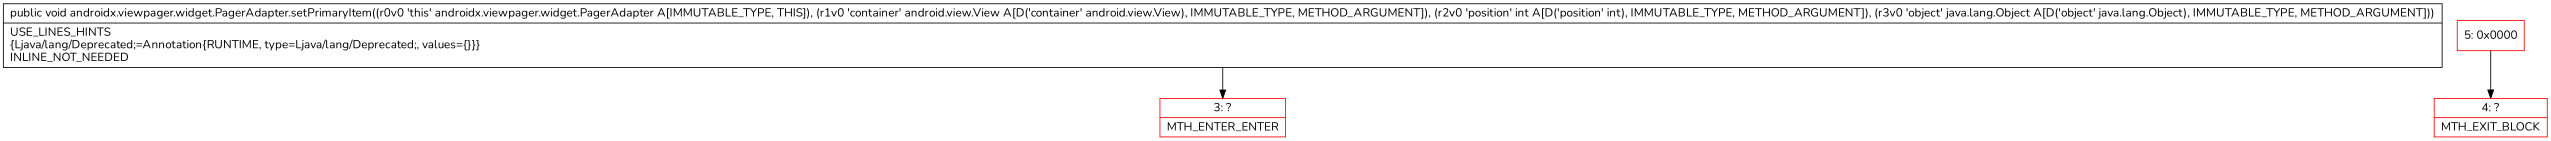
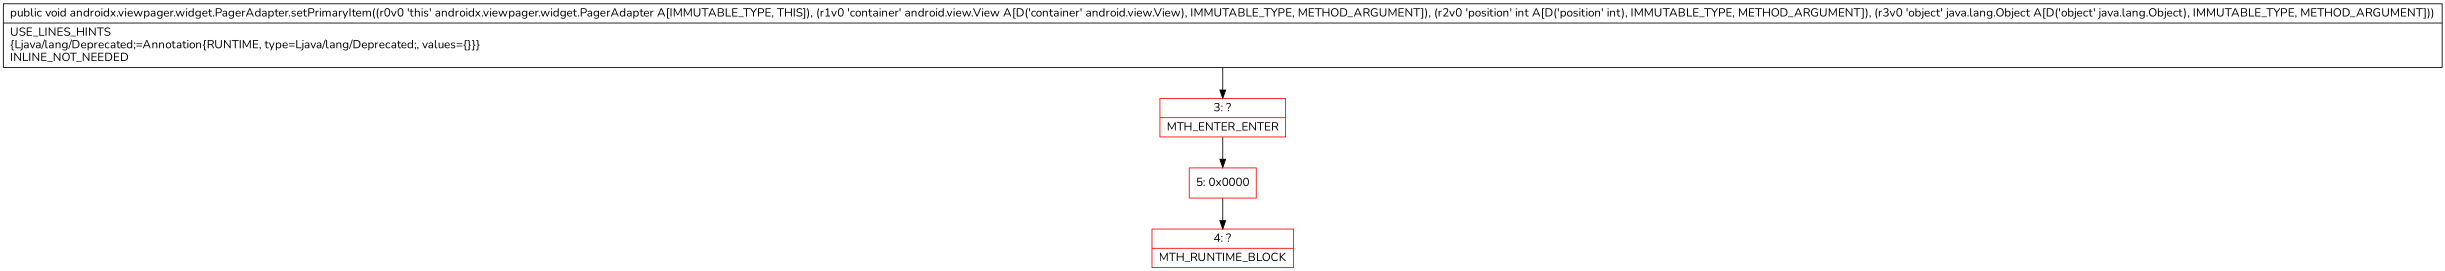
node "4: ?": text "MTH_EXIT_BLOCK" -> "MTH_RUNTIME_BLOCK"
edge "3: ?" -> "5: 0x0000": added
